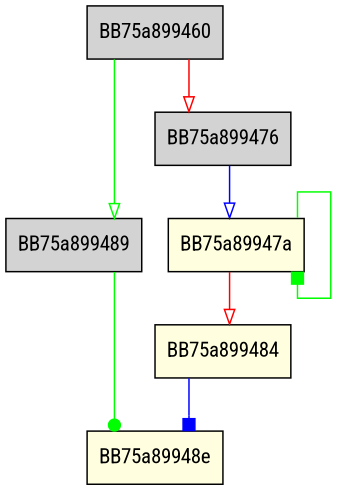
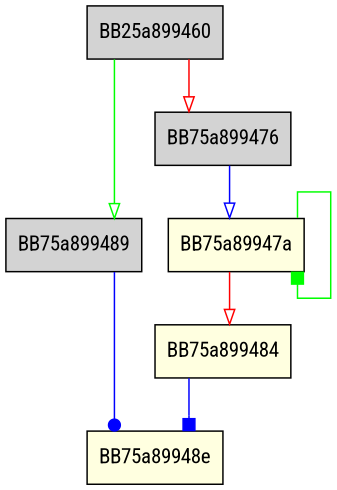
node "BB75a899460": label "BB75a899460" -> "BB25a899460"
edge "BB75a899489" -> "BB75a89948e": color green -> blue
